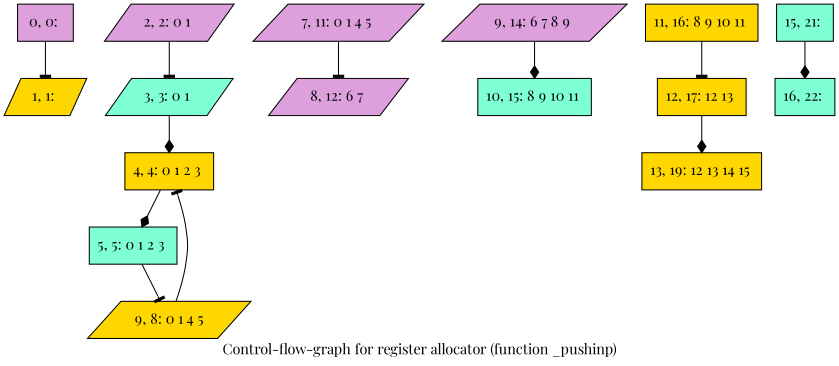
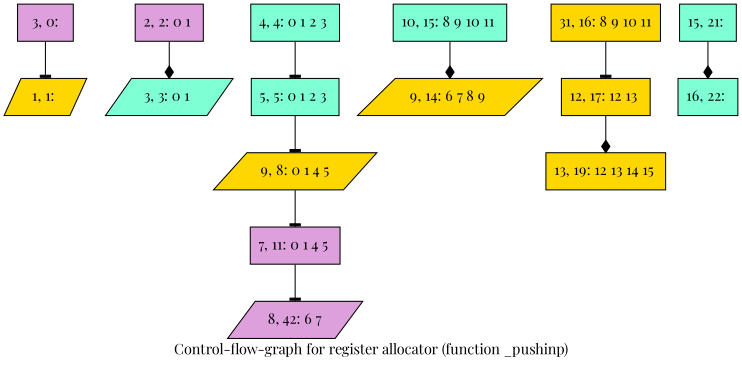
node "0, 0:": label "0, 0:" -> "3, 0:"
node "2, 2: 0 1": shape parallelogram -> box
node "7, 11: 0 1 4 5": shape parallelogram -> box
node "9, 14: 6 7 8 9": fillcolor plum -> gold
node "11, 16: 8 9 10 11": label "11, 16: 8 9 10 11" -> "31, 16: 8 9 10 11"
edge "9, 14: 6 7 8 9" -> "10, 15: 8 9 10 11": reversed
edge "2, 2: 0 1" -> "3, 3: 0 1": arrowhead tee -> diamond
node "8, 12: 6 7": label "8, 12: 6 7" -> "8, 42: 6 7"
edge "3, 3: 0 1" -> "4, 4: 0 1 2 3": removed
node "4, 4: 0 1 2 3": fillcolor gold -> aquamarine
edge "4, 4: 0 1 2 3" -> "5, 5: 0 1 2 3": arrowhead diamond -> tee
edge "9, 8: 0 1 4 5" -> "4, 4: 0 1 2 3": now "9, 8: 0 1 4 5" -> "7, 11: 0 1 4 5"
